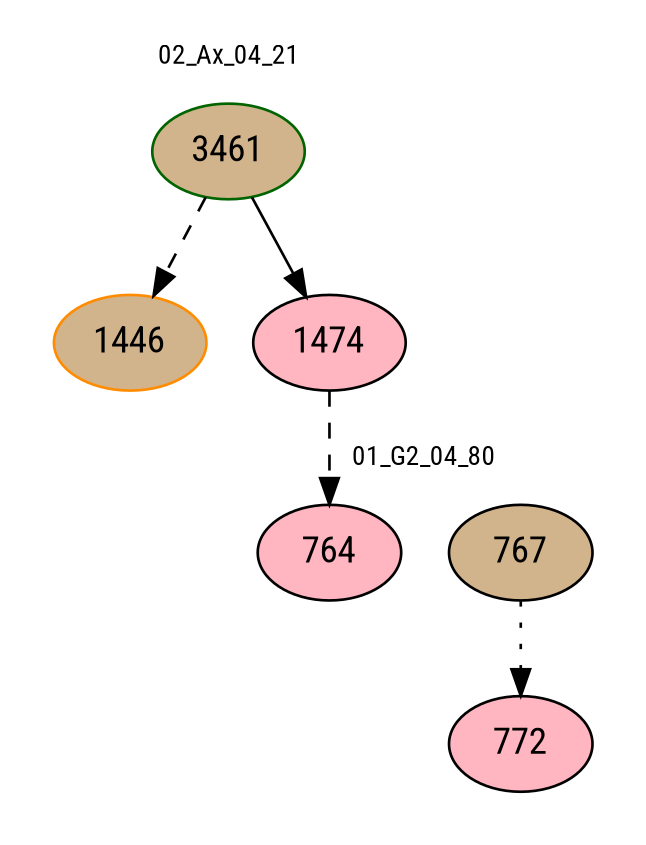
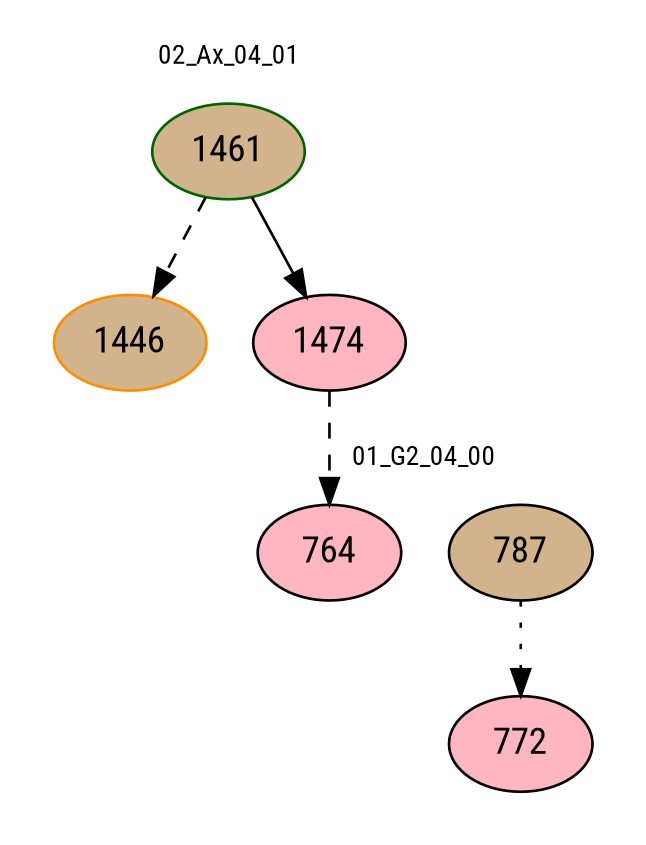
cluster "02_Ax_04_21": label "02_Ax_04_21" -> "02_Ax_04_01"
node "3461": label "3461" -> "1461"
cluster "01_G2_04_80": label "01_G2_04_80" -> "01_G2_04_00"
node "767": label "767" -> "787"
